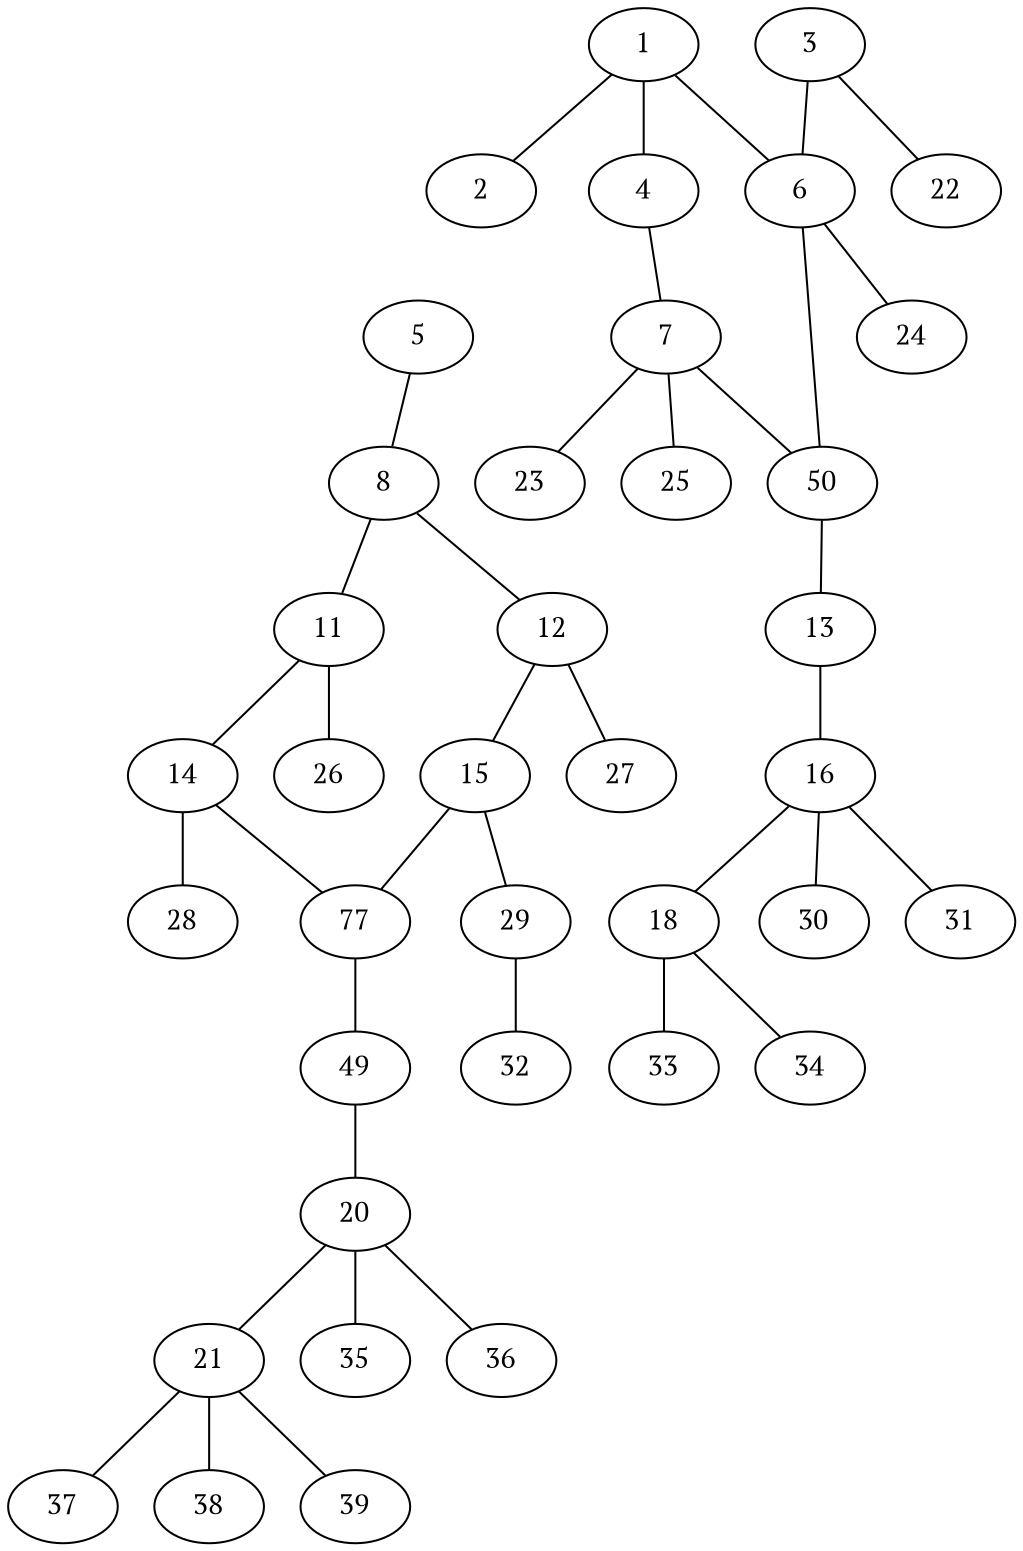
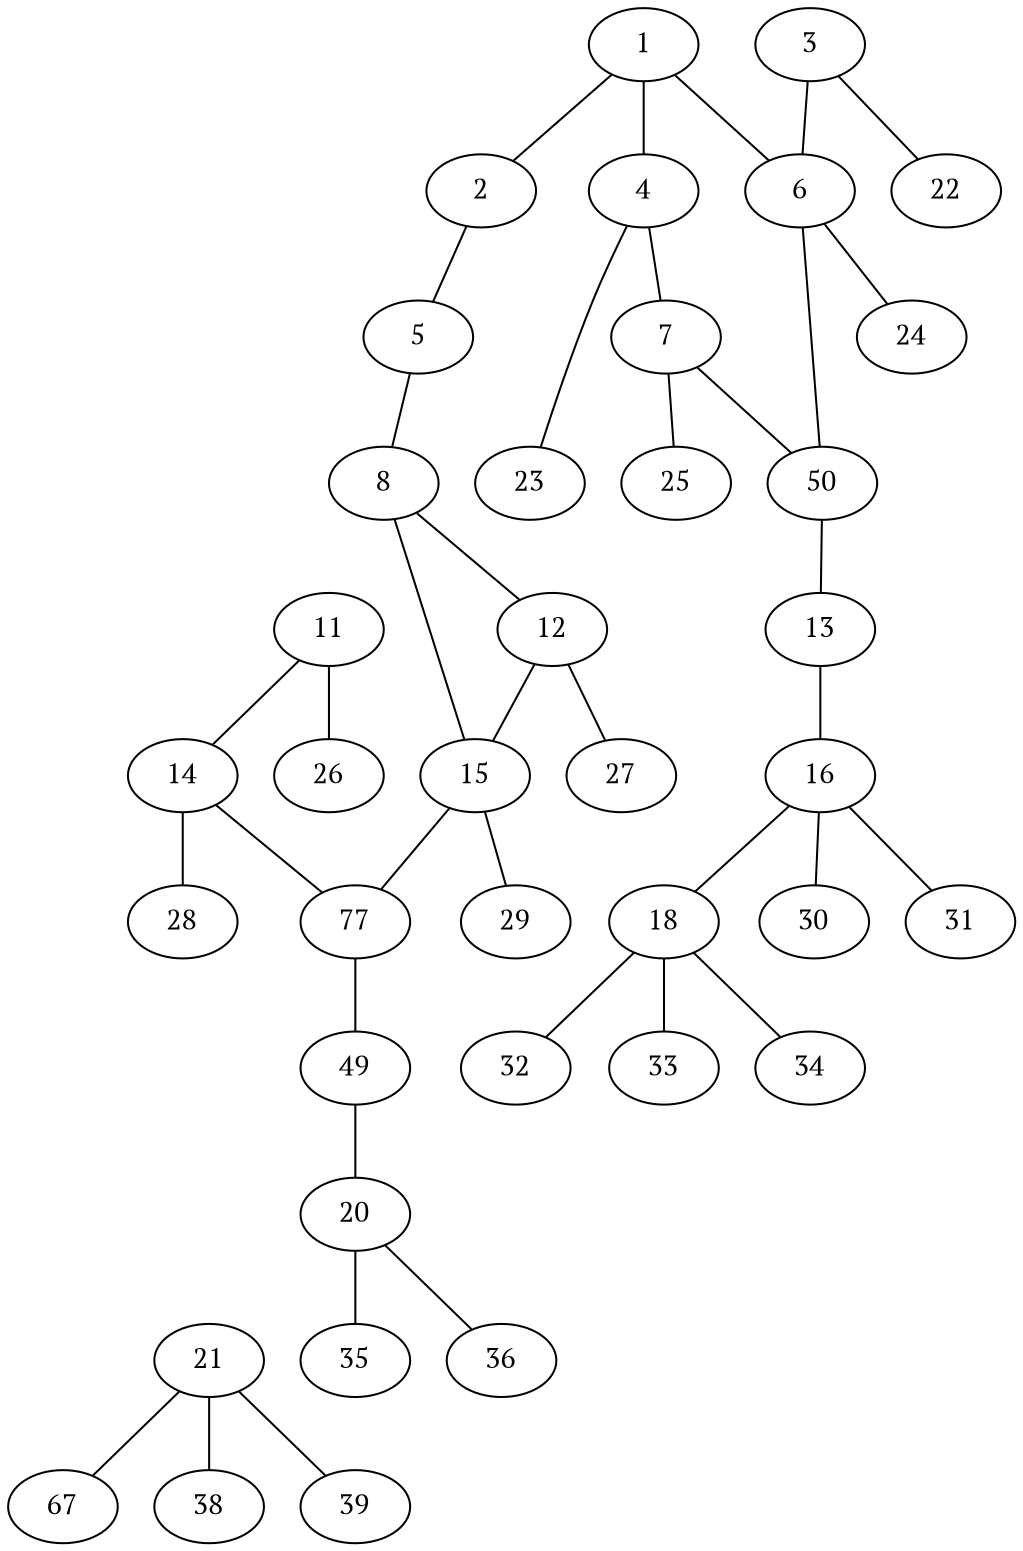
edge "2" -- "5": added
edge "7" -- "23": now "4" -- "23"
edge "8" -- "11": now "8" -- "15"
edge "29" -- "32": now "18" -- "32"
edge "20" -- "21": removed
node "37": label "37" -> "67"
